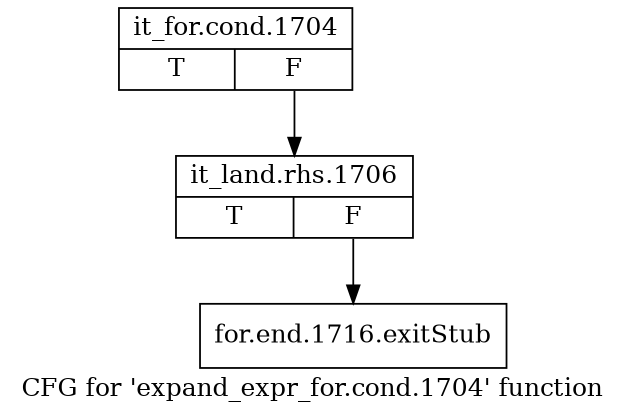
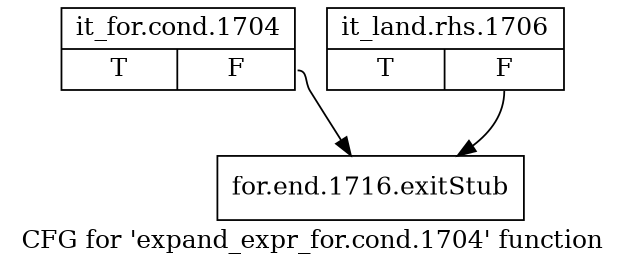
edge "it_for.cond.1704" -> "it_land.rhs.1706": now "it_for.cond.1704" -> "for.end.1716.exitStub"
